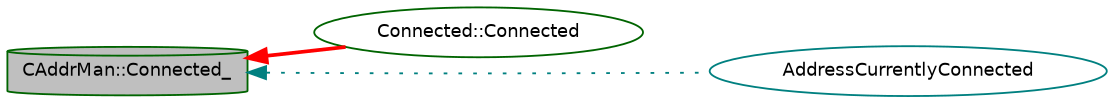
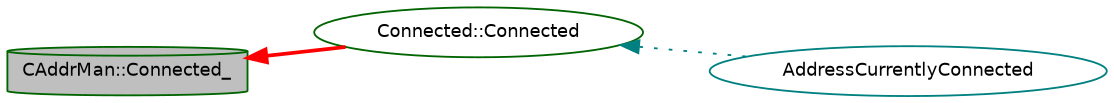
edge "AddressCurrentlyConnected" -> "CAddrMan::Connected_": now "AddressCurrentlyConnected" -> "Connected::Connected"
